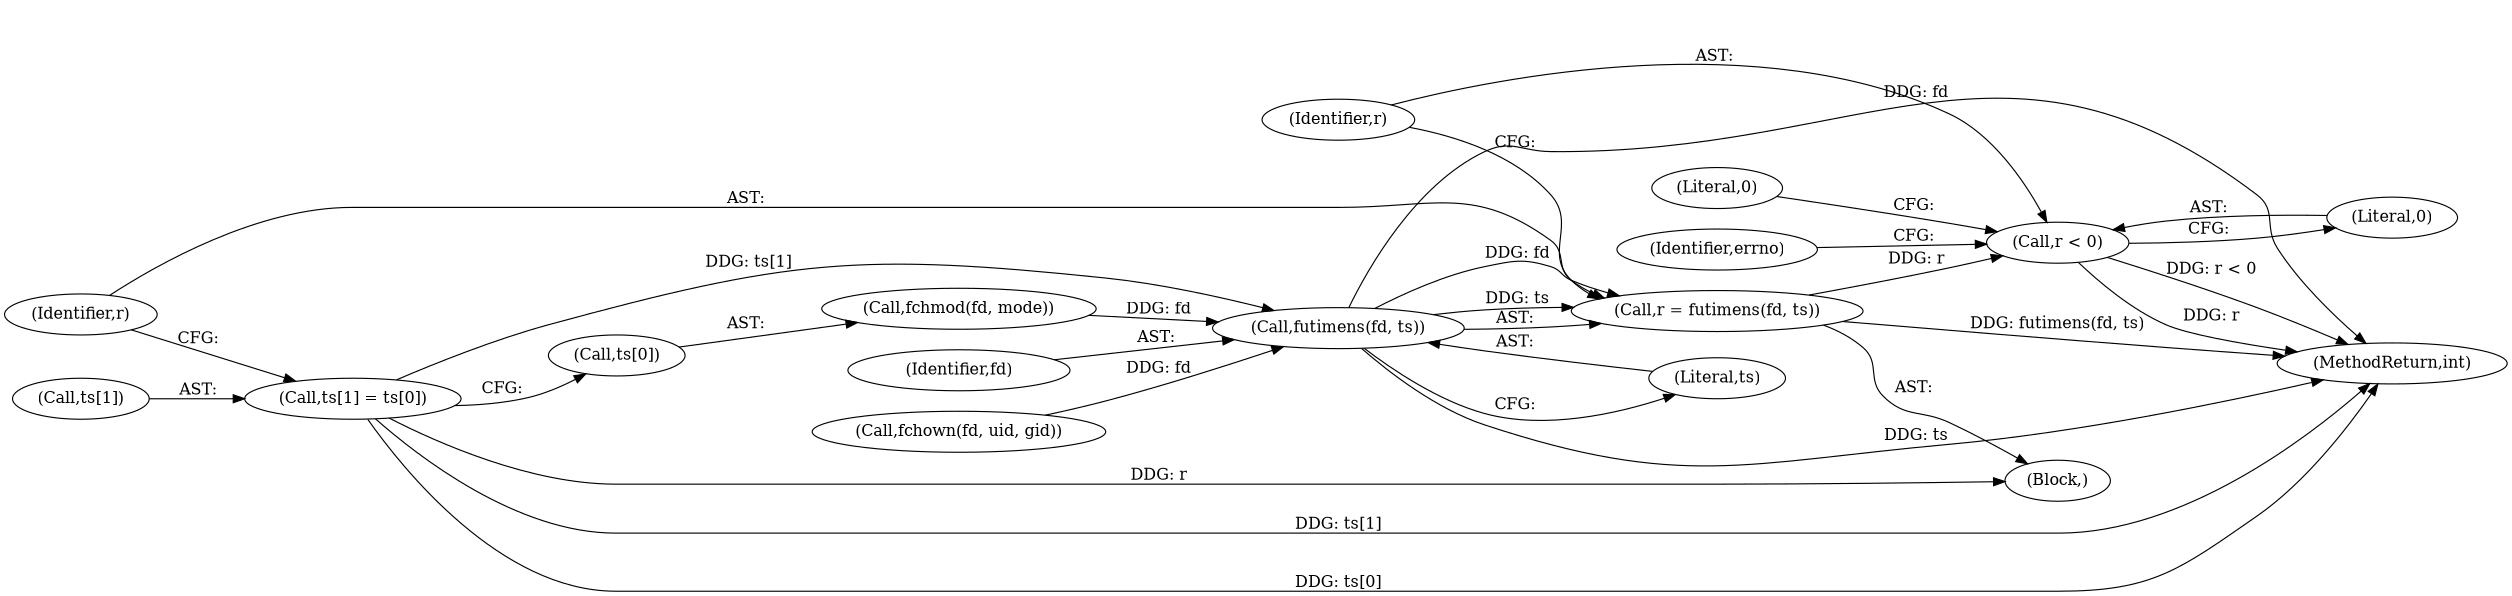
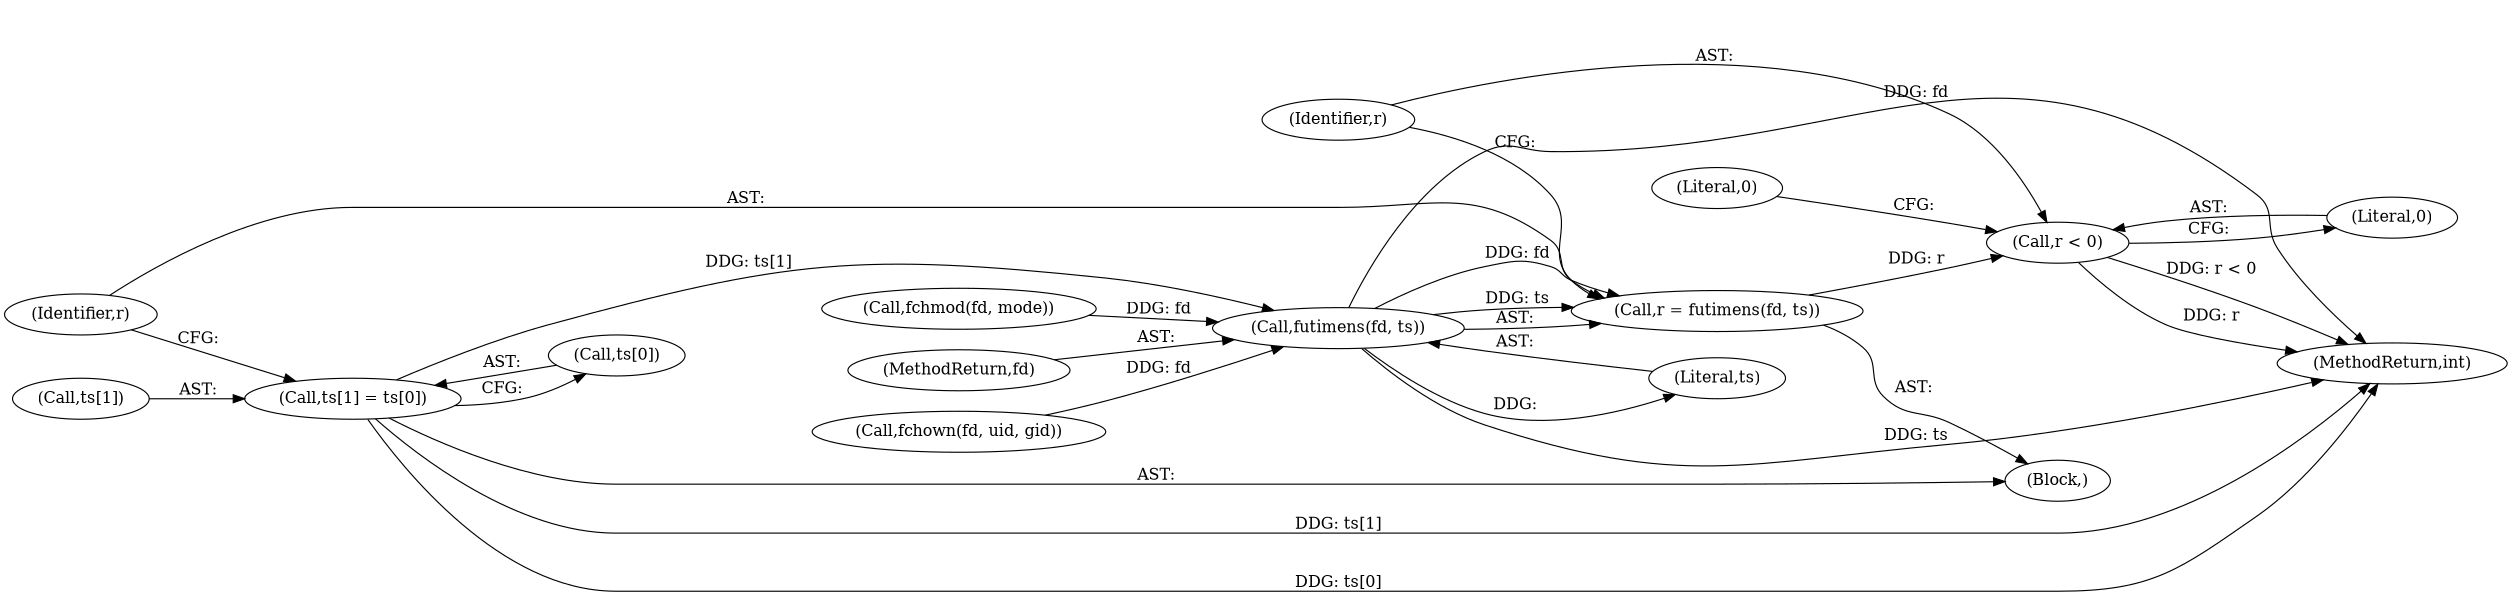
node "(Identifier,errno)": removed
edge "(Call,ts[0])" -> "(Call,fchmod(fd, mode))": now "(Call,ts[0])" -> "(Call,ts[1] = ts[0])"
edge "(Call,r = futimens(fd, ts))" -> "(MethodReturn,int)": removed, label "DDG: futimens(fd, ts)"
node "(Identifier,fd)": label "(Identifier,fd)" -> "(MethodReturn,fd)"
edge "(Call,futimens(fd, ts))" -> "(Literal,ts)": label "CFG: " -> "DDG: "
edge "(Call,ts[1] = ts[0])" -> "(Block,)": label "DDG: r" -> "AST: "
